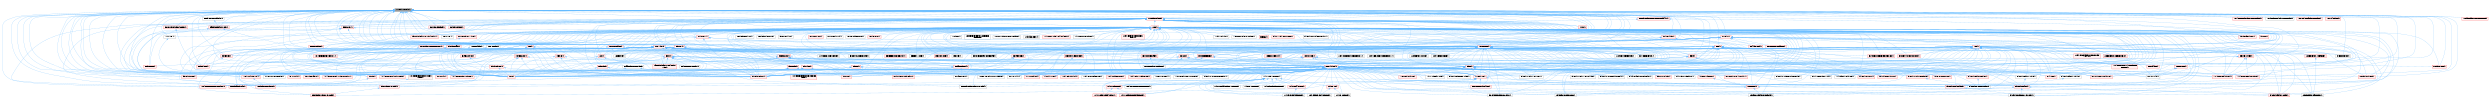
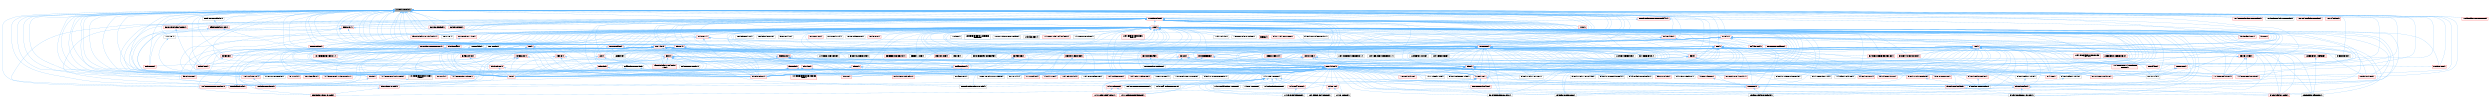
edge "CoreSharedPCH.h" -> "IndirectArray.h": now "MeshElementIndexer.h" -> "IndirectArray.h"
node "AnimNotifyEndDataContext.h": added
